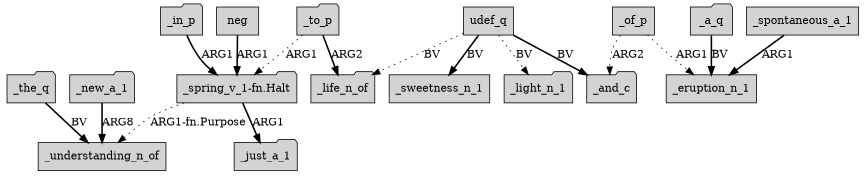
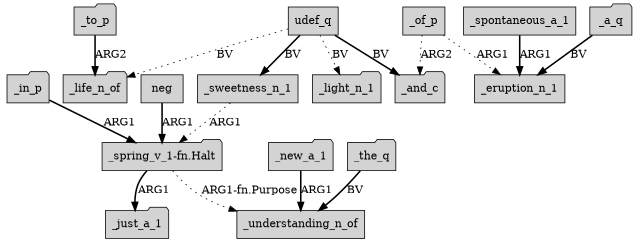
edge "_to_p" -> "_spring_v_1-fn.Halt": now "_sweetness_n_1" -> "_spring_v_1-fn.Halt"
edge "_new_a_1" -> "_understanding_n_of": label "ARG8" -> "ARG1"
